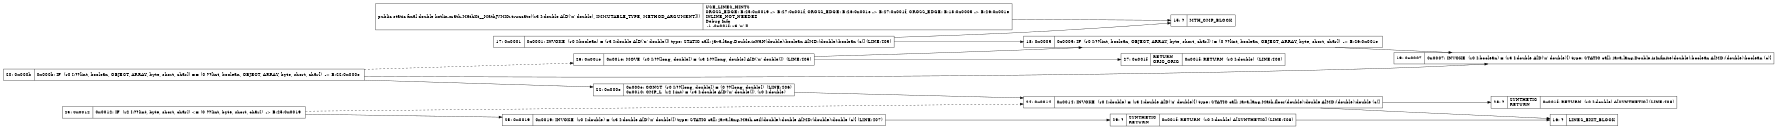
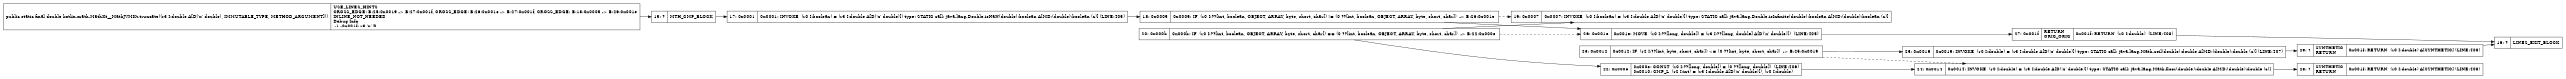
edge "17: 0x0001" -> "15: ?": reversed
edge "18: 0x0005" -> "19: 0x0007": style solid -> dashed
edge "26: 0x001e" -> "18: 0x0005": reversed
edge "24: 0x0014" -> "16: ?": now "27: 0x001f" -> "16: ?"
